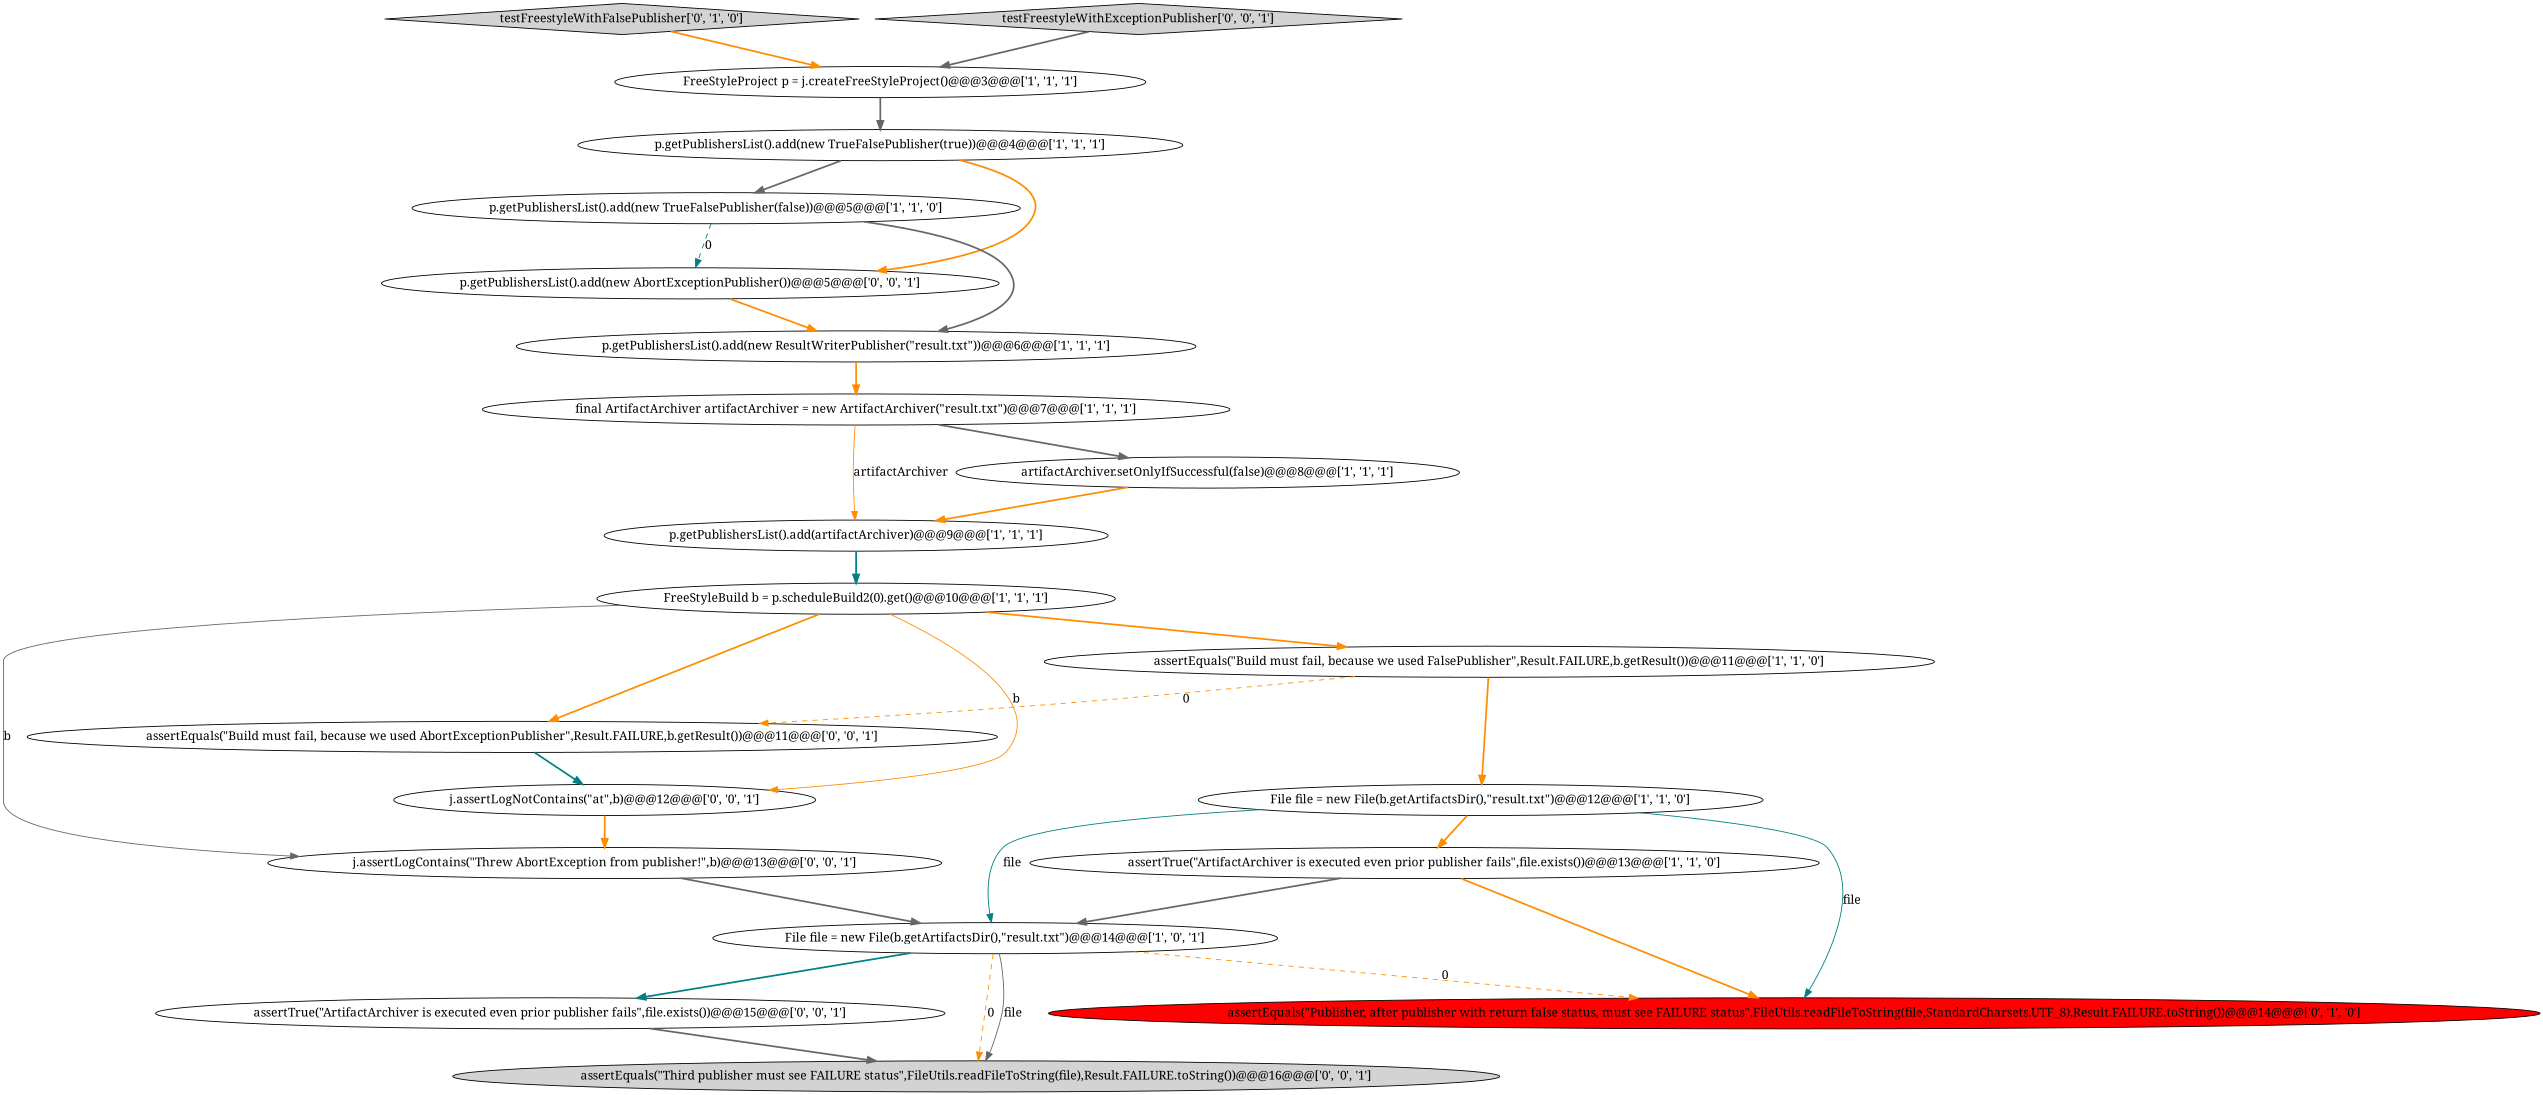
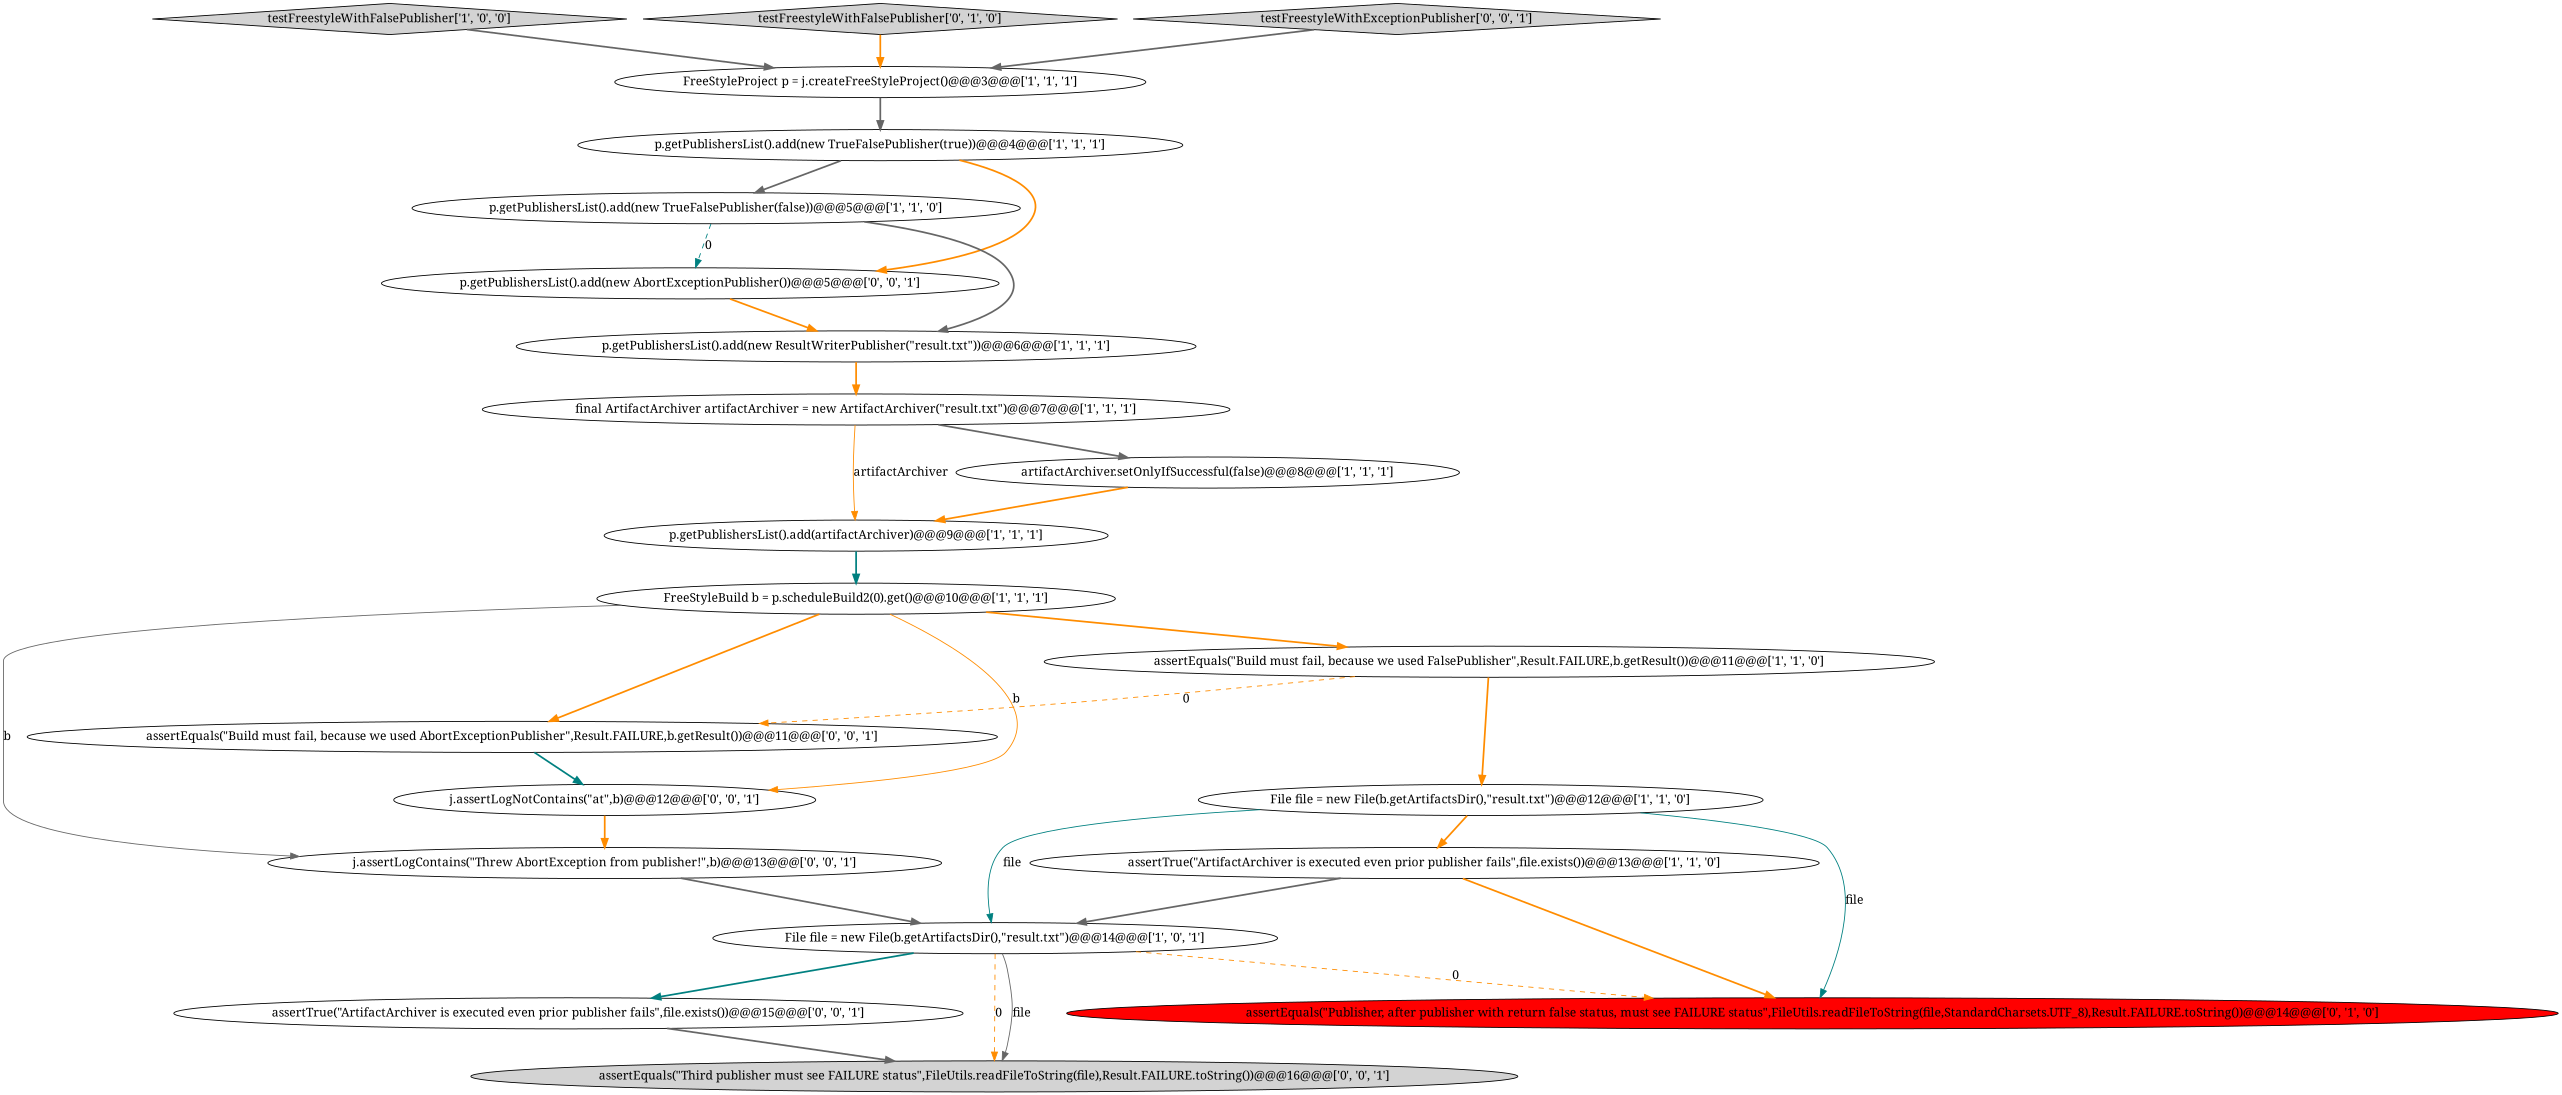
node "testFreestyleWithFalsePublisher['1', '0', '0']": added
